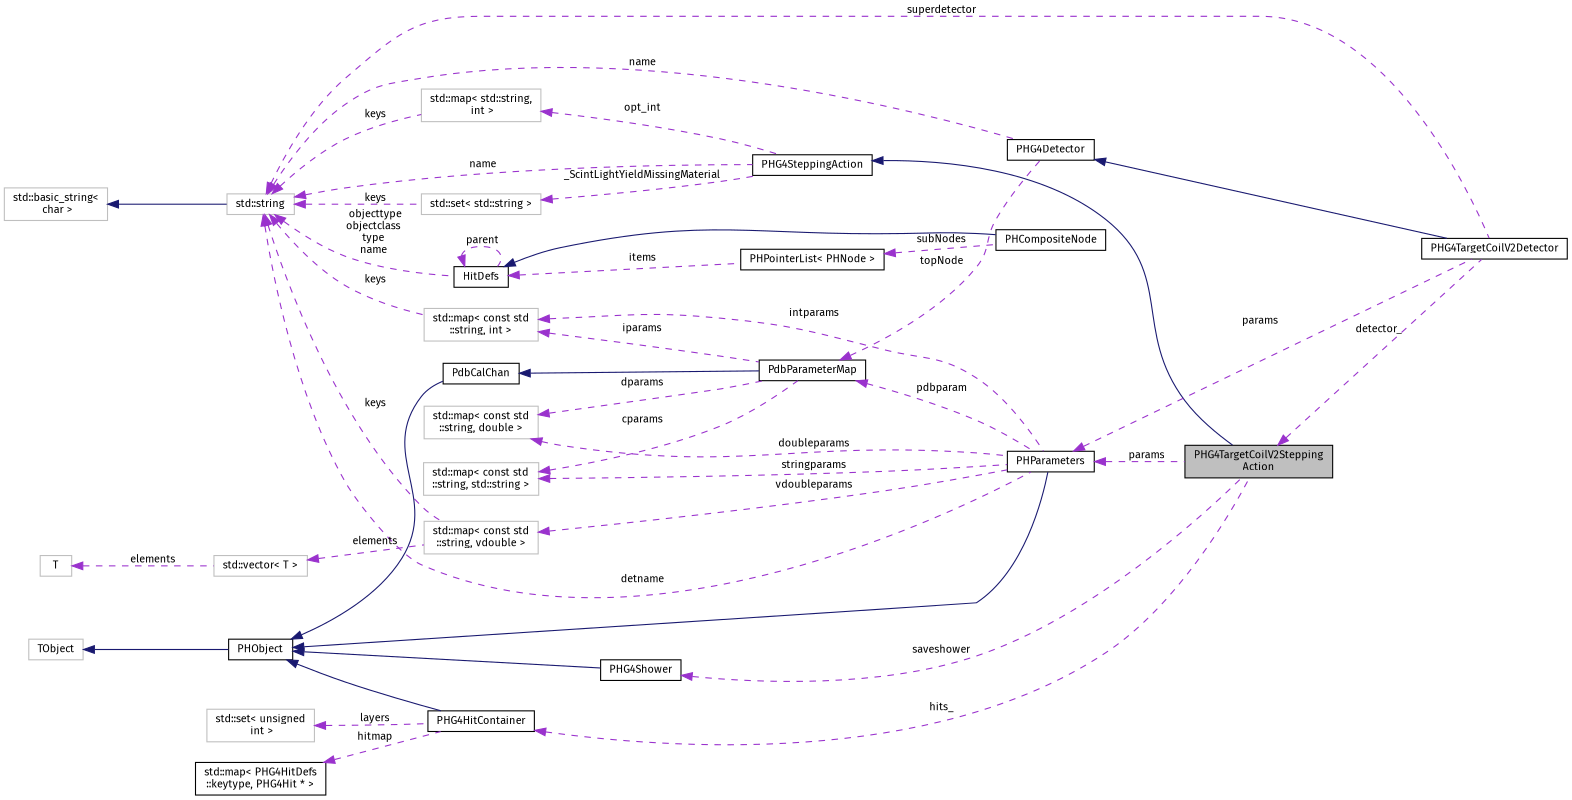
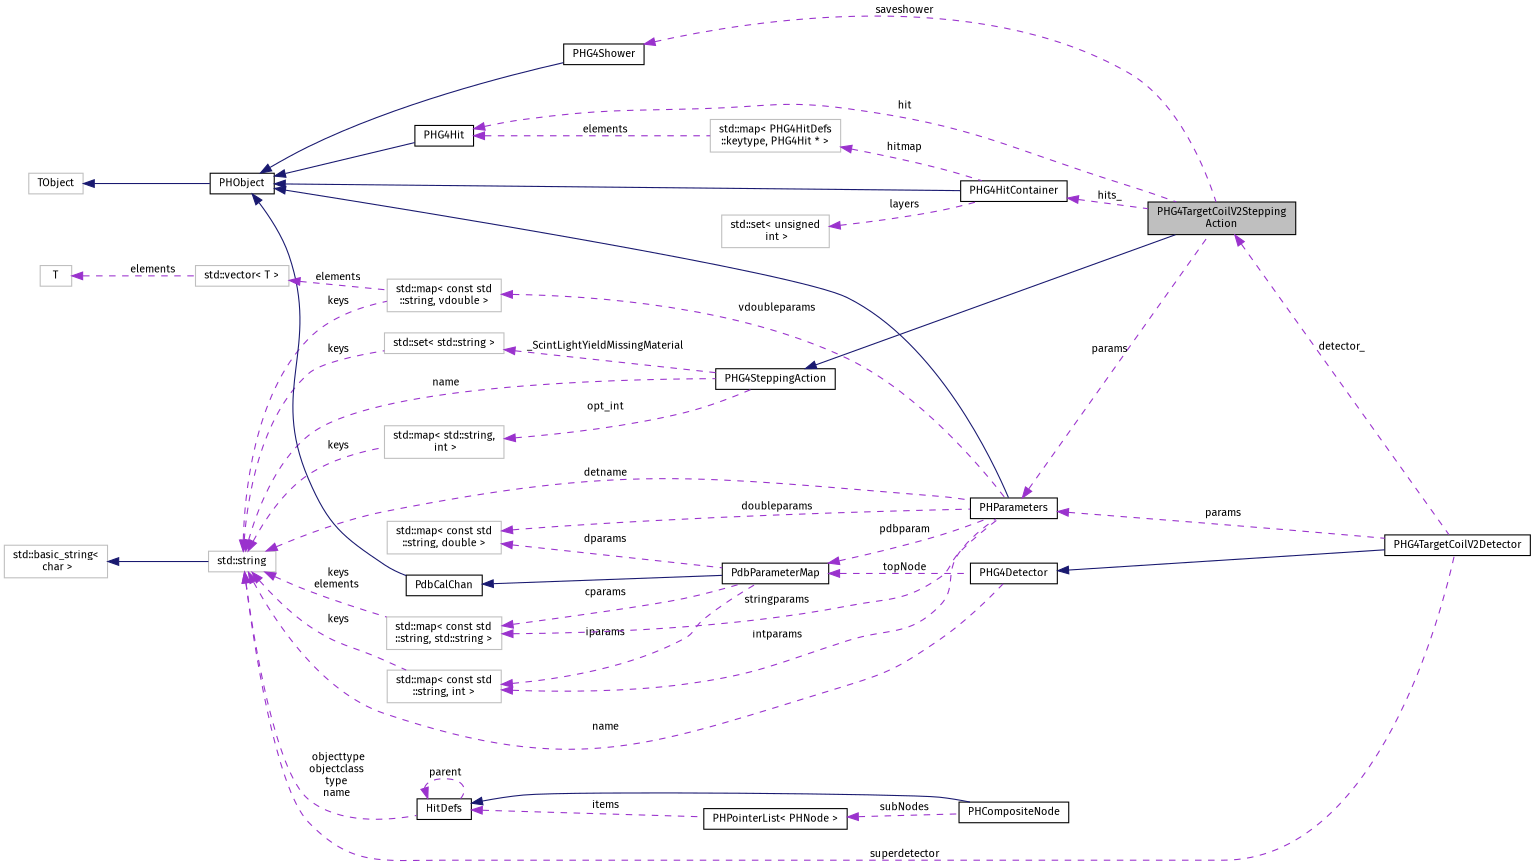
node "PHG4Hit": added
edge "std::map< const std ::string, std::string >" -> "std::string": added, label "keys elements"
node "std::map< PHG4HitDefs ::keytype, PHG4Hit * >": color black -> grey75
